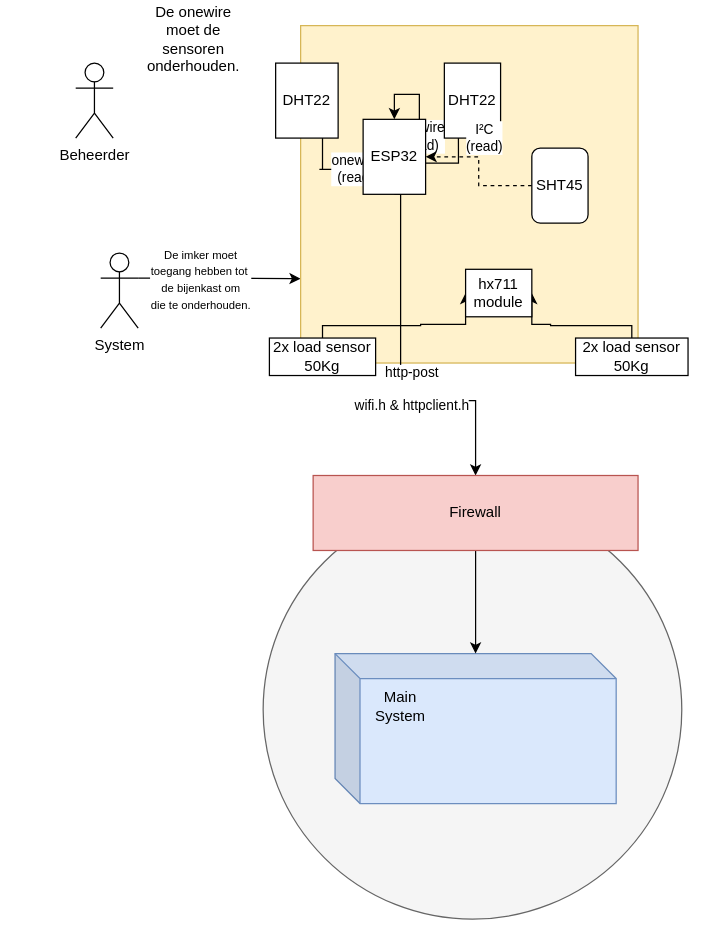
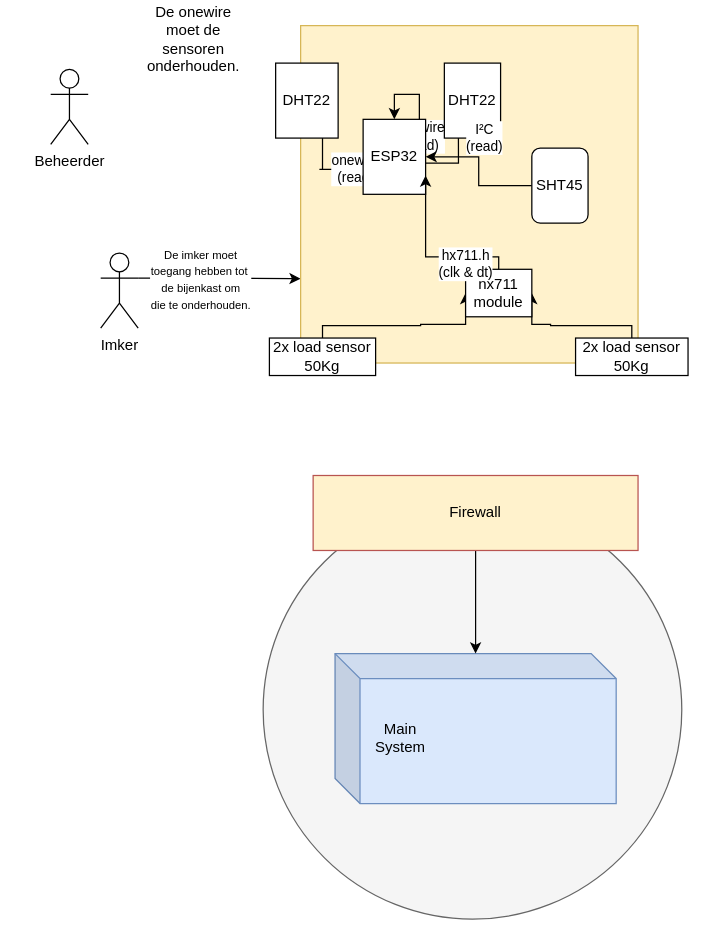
node "Beheerder": moved (94, 101) -> (69, 107)
edge "SHT45" -> "ESP32": style dashed -> solid
edge "hx711 module" -> "ESP32": added, label "hx711.h (clk & dt)"
edge "ESP32" -> "Firewall": removed, label "http-post wifi.h & httpclient.h"
node "System": label "System" -> "Imker"
node "Firewall": fillcolor #f8cecc -> #fff2cc
node "Main System": moved (401, 707) -> (401, 738)
